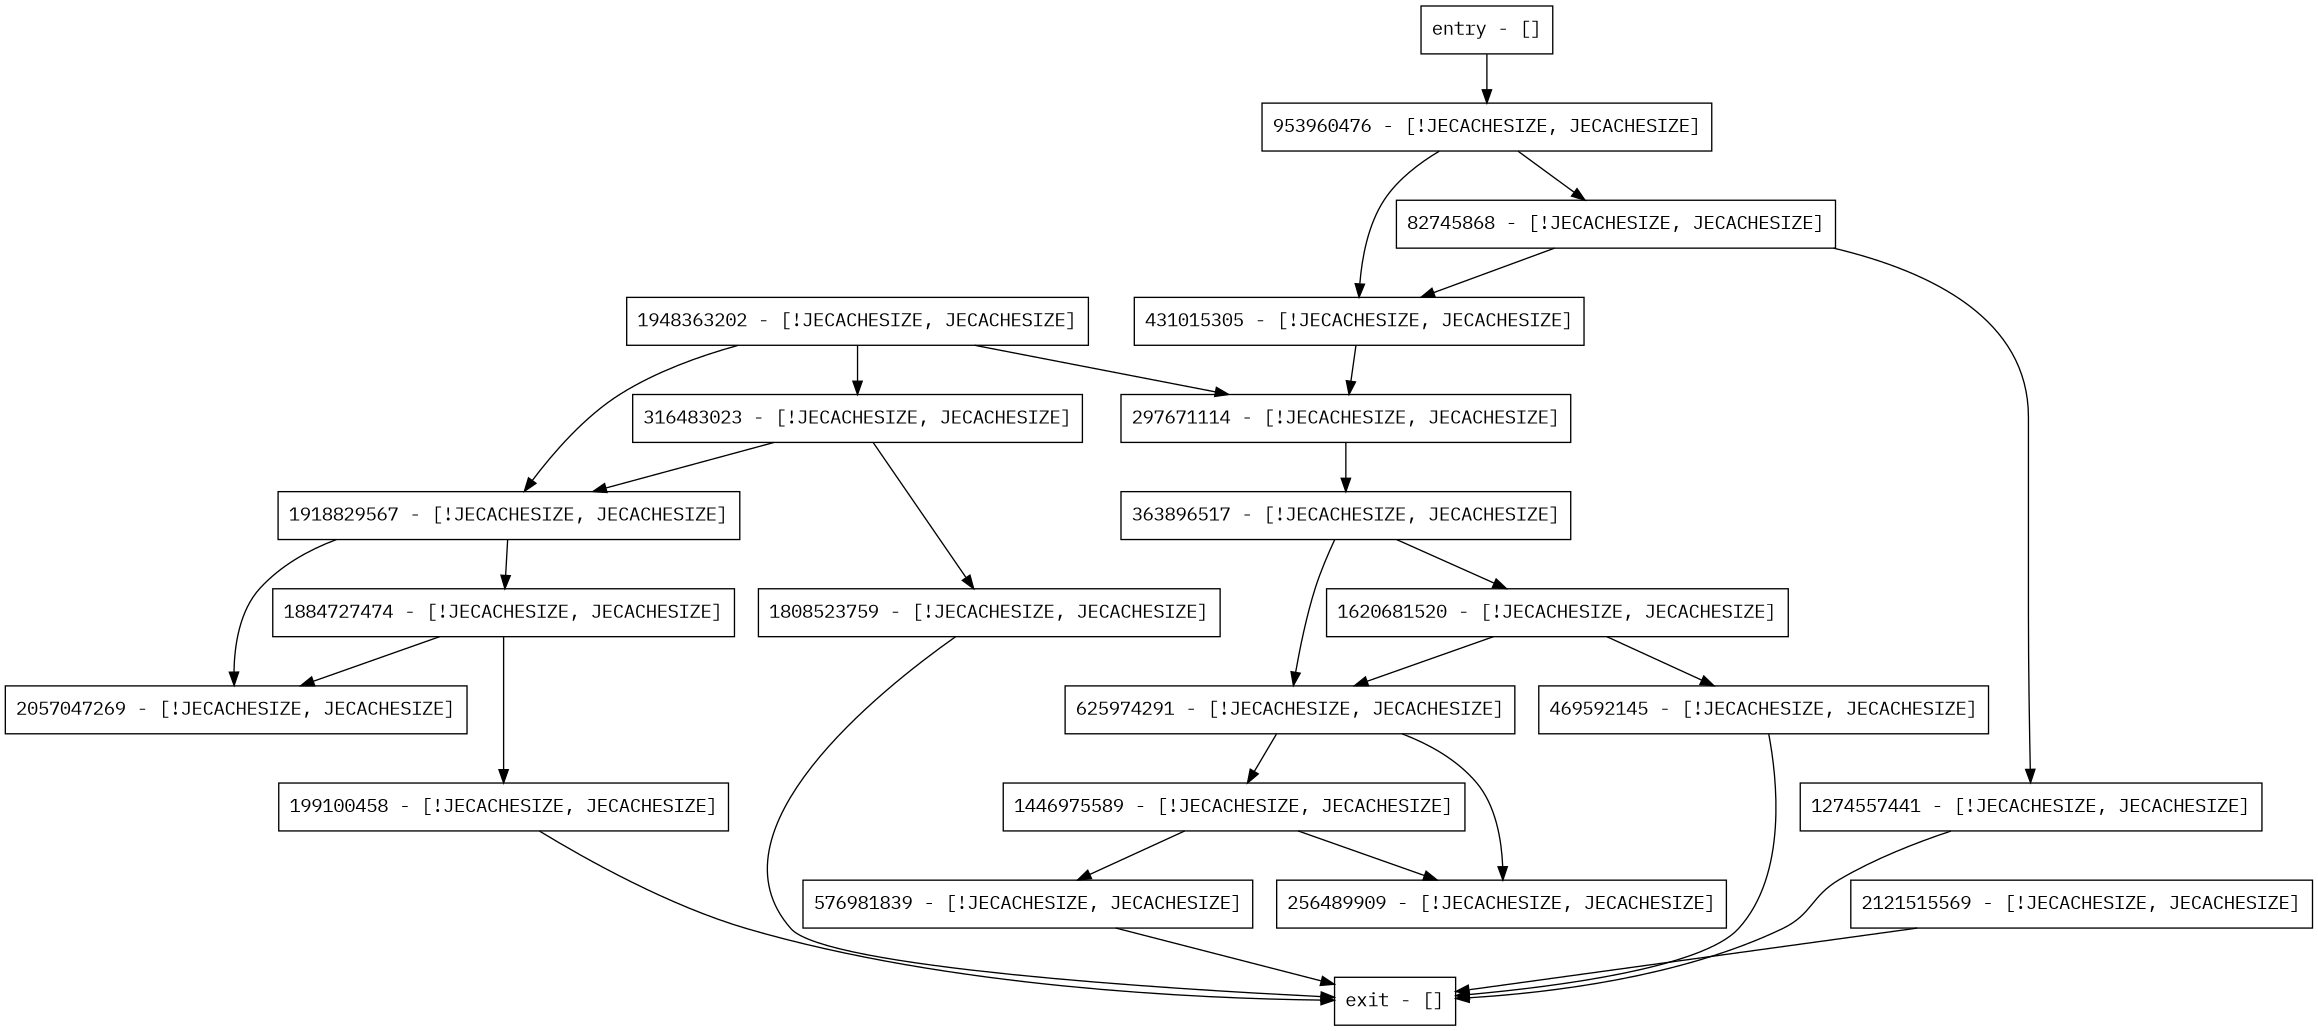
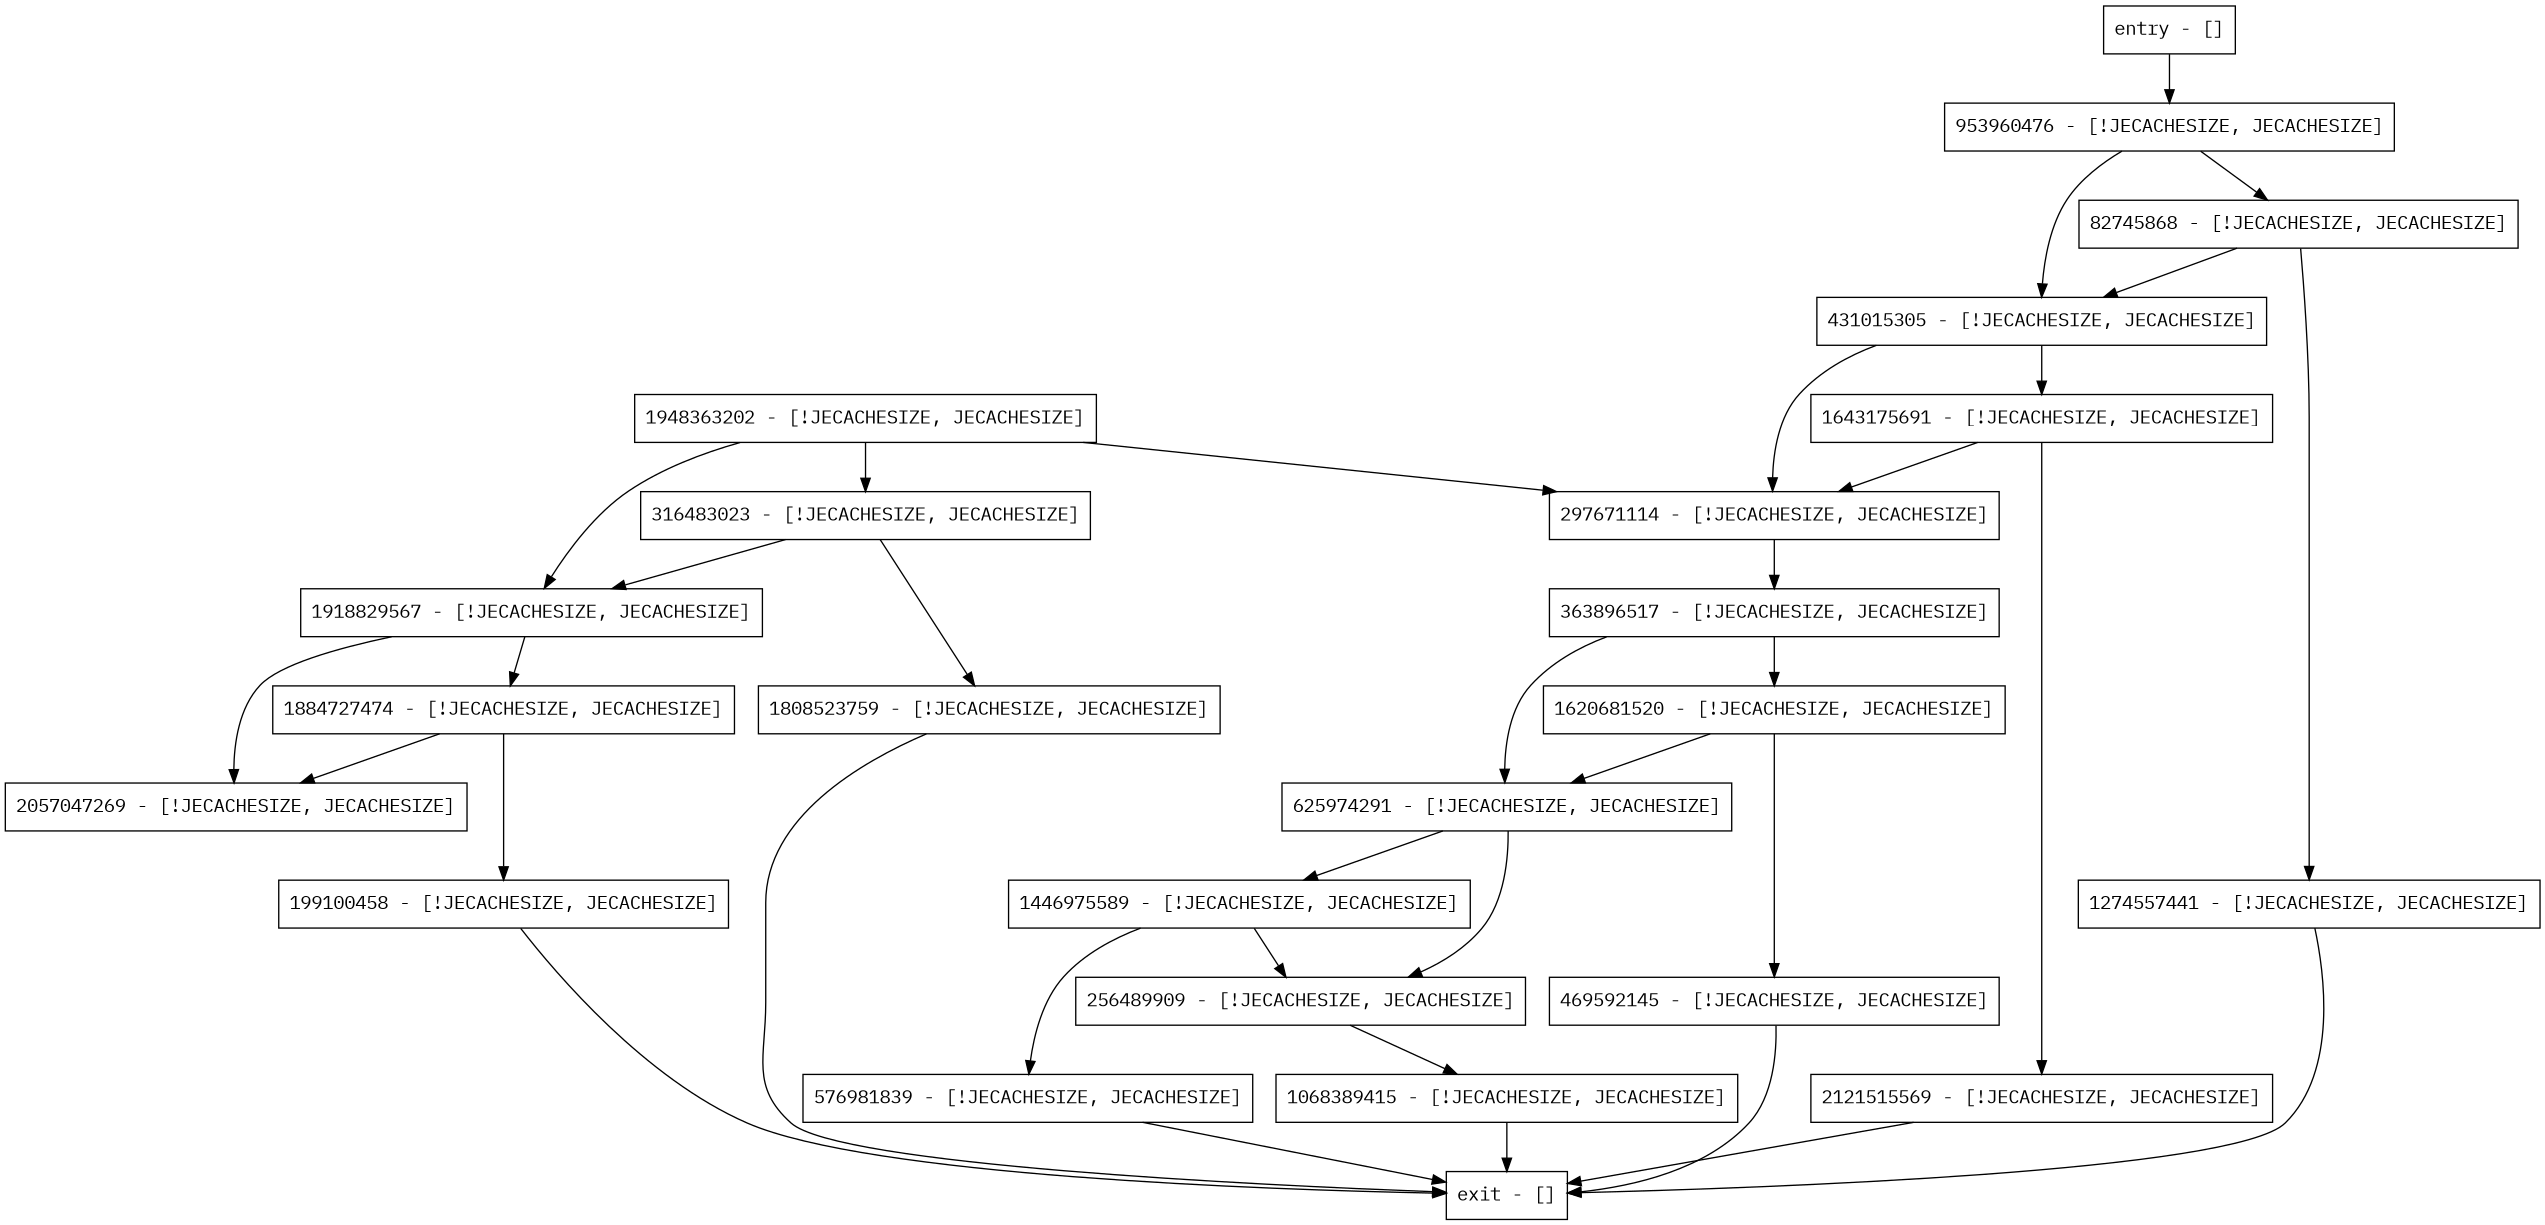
node "1643175691 - [!JECACHESIZE, JECACHESIZE]": added
node "1068389415 - [!JECACHESIZE, JECACHESIZE]": added
